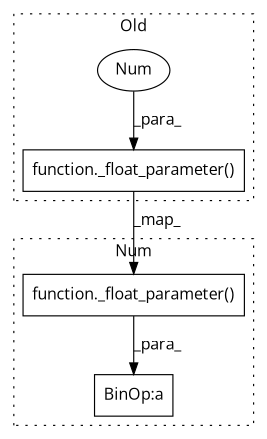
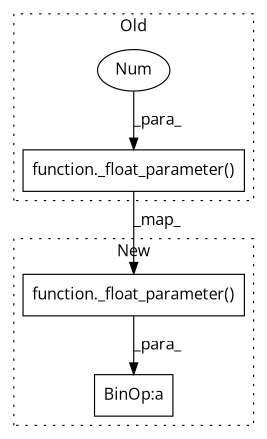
cluster "Num": label "Num" -> "New"
